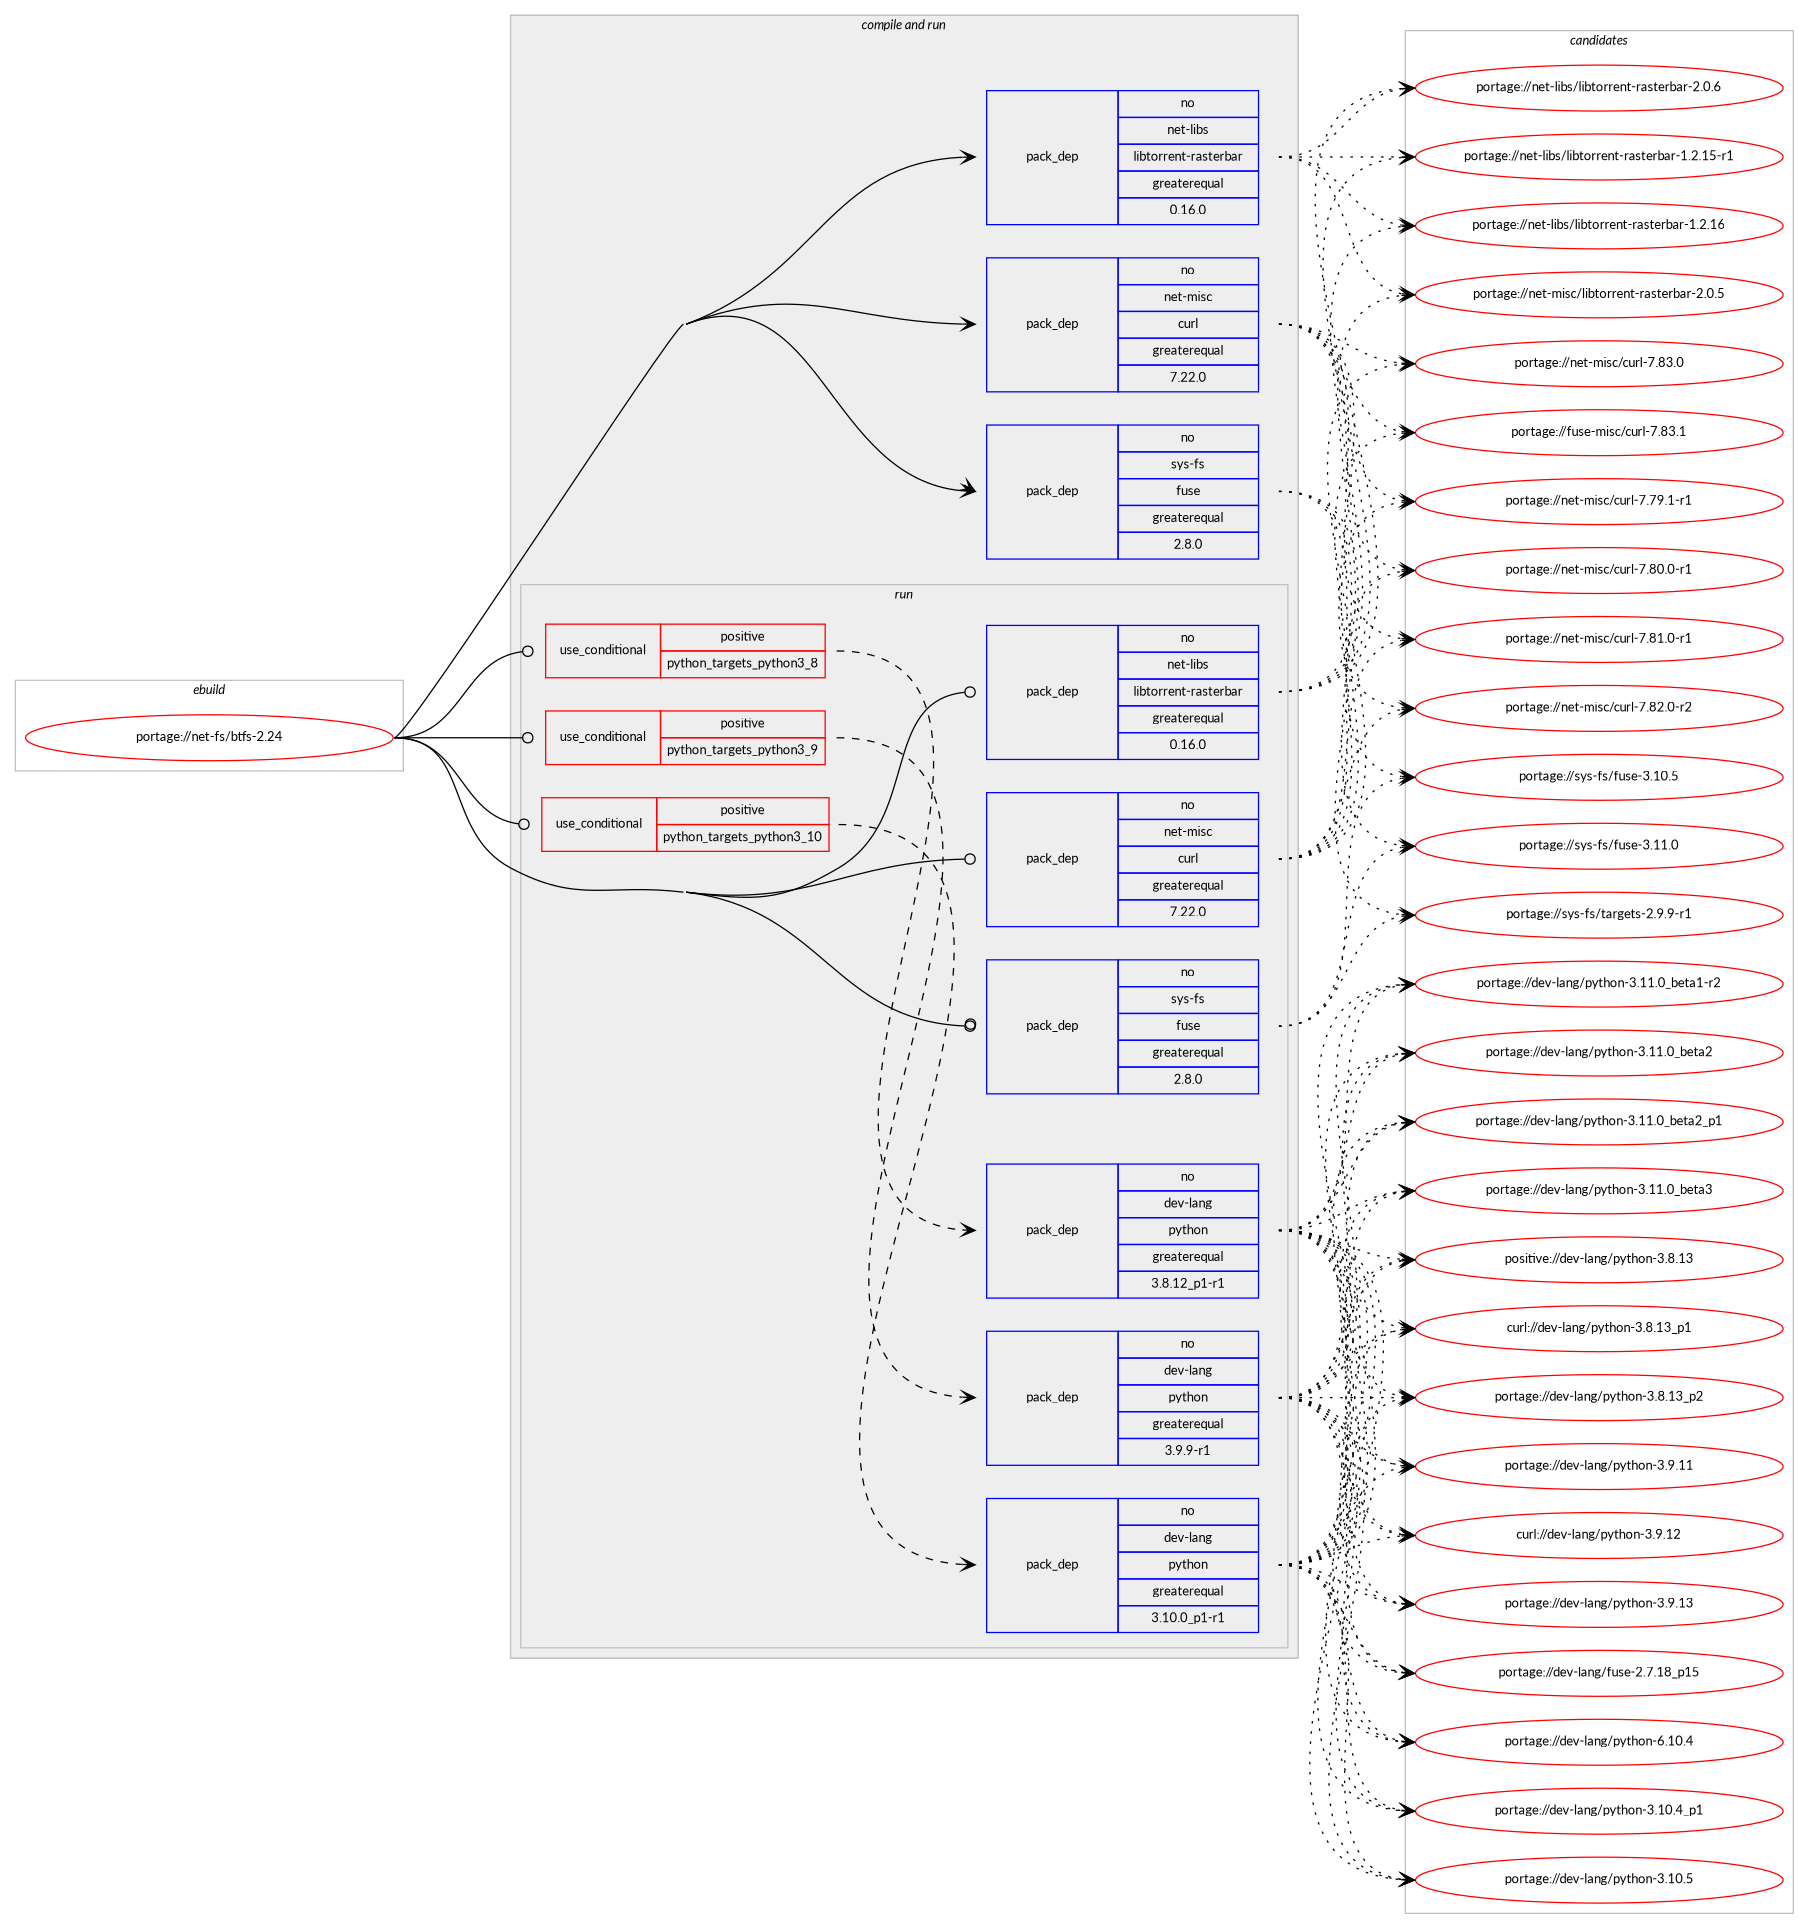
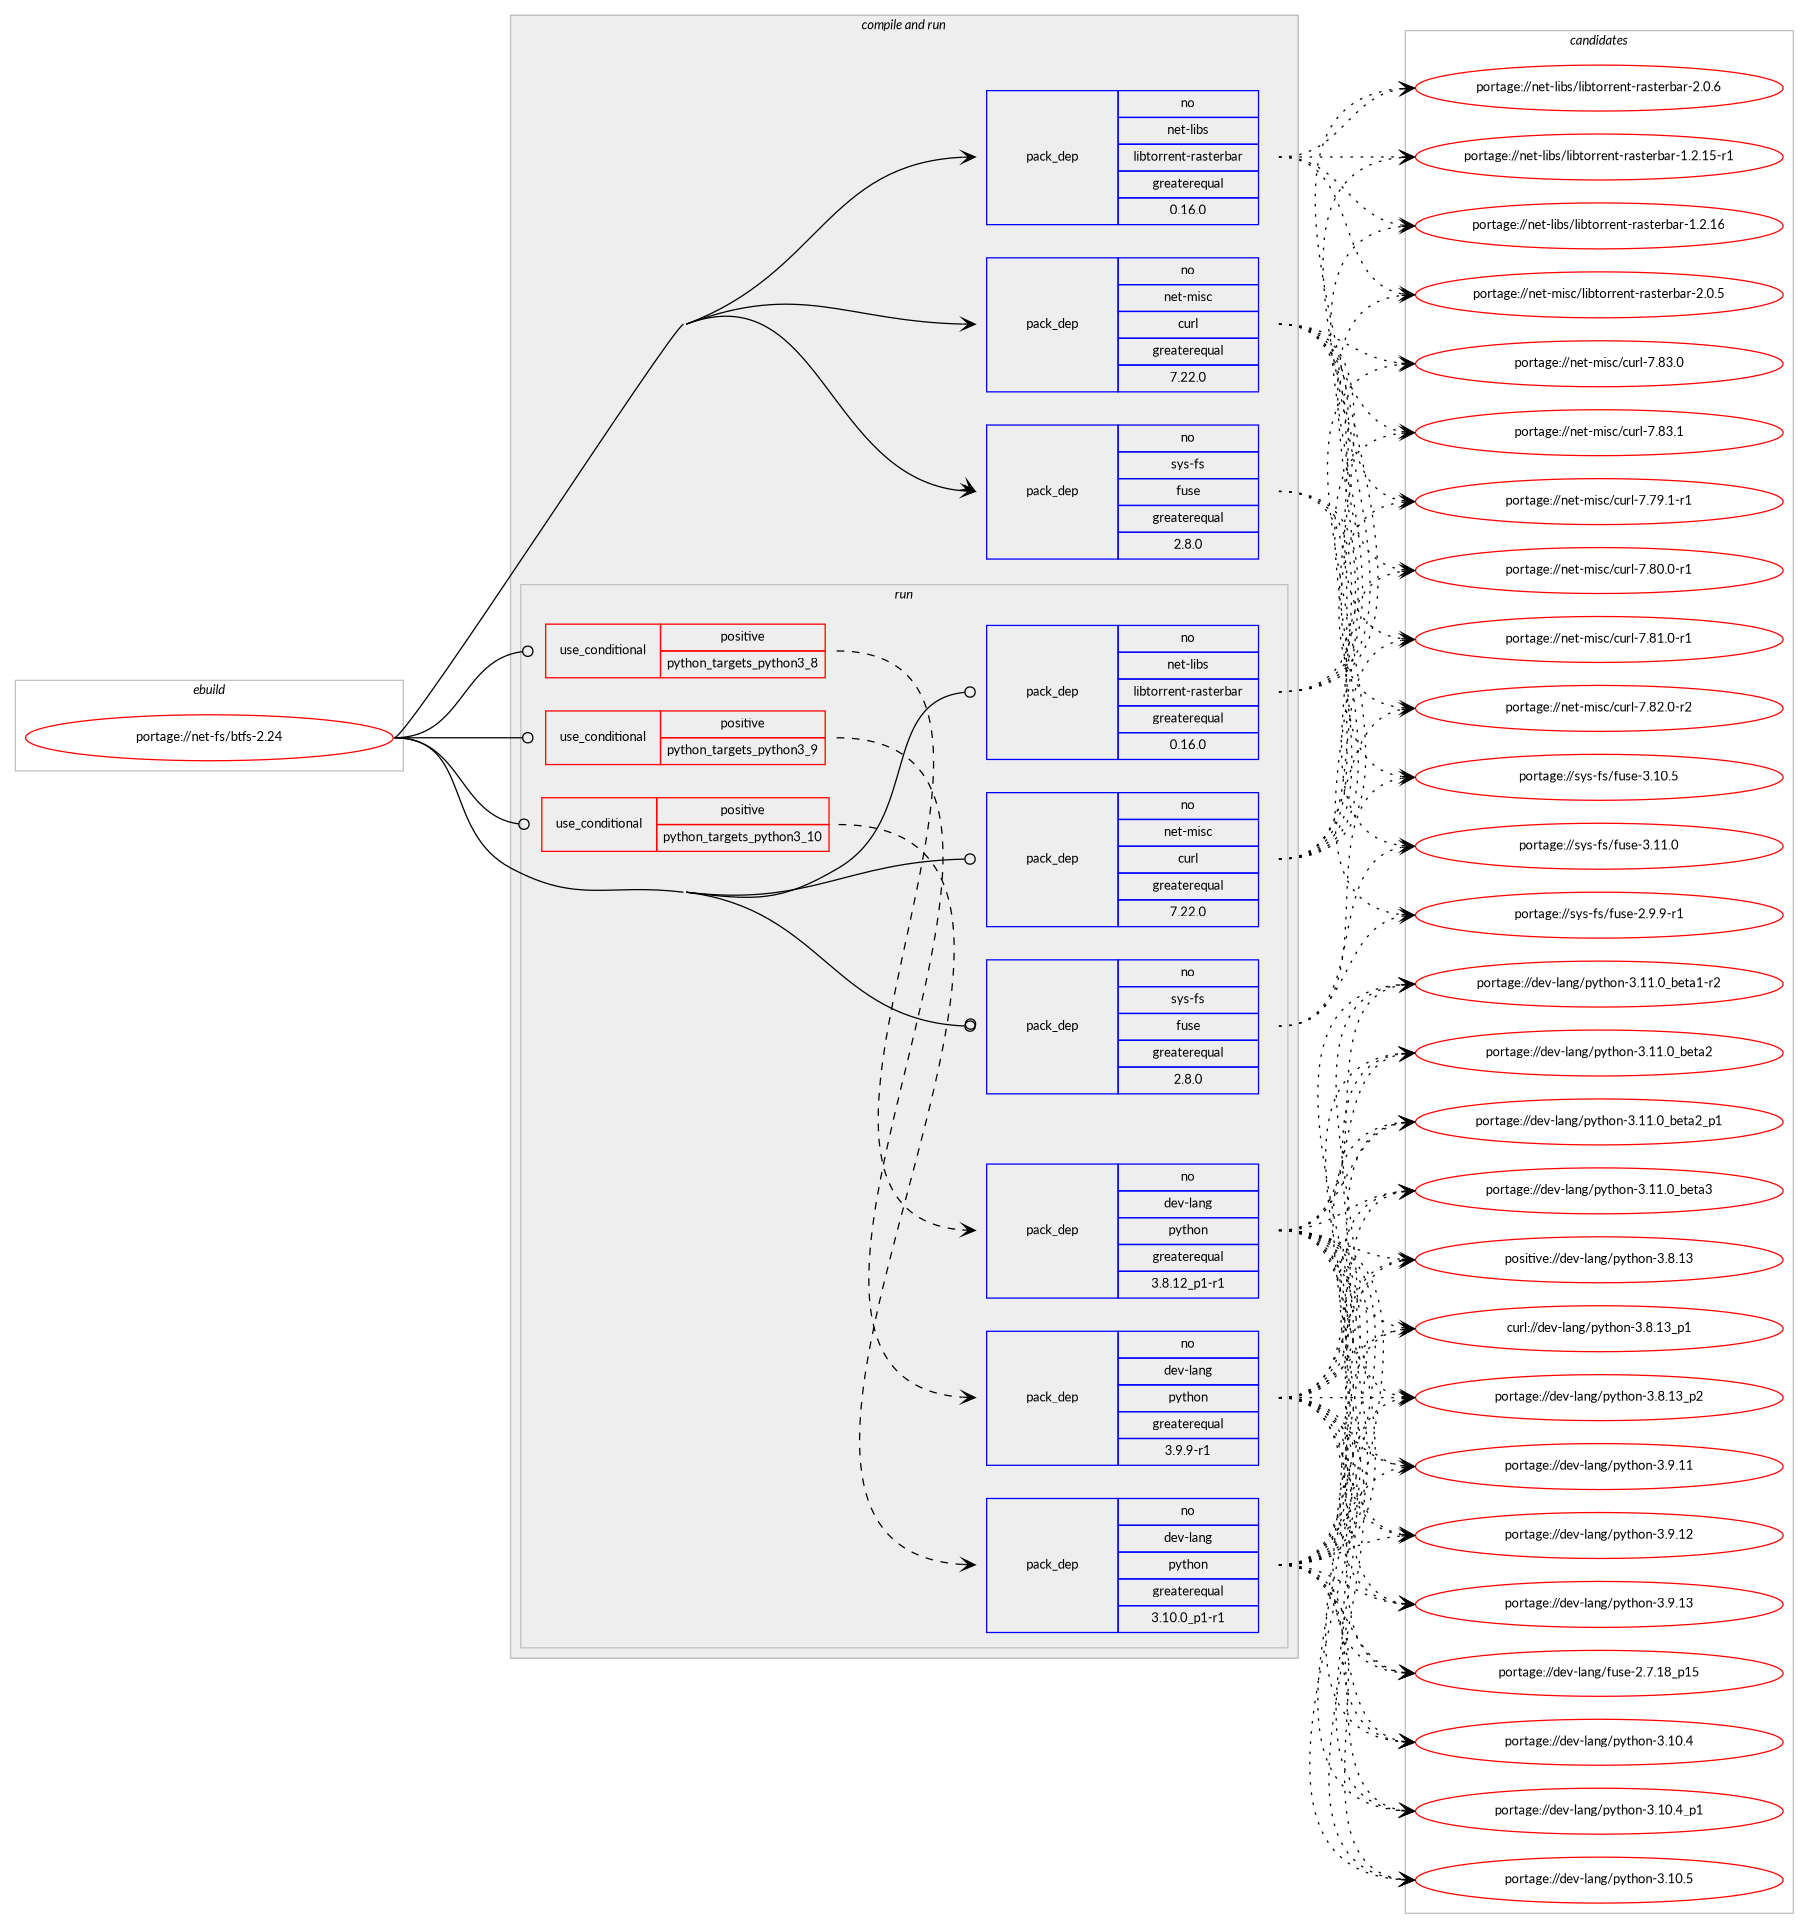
node "portage://fuse-misc/curl-7.83.1": label "portage://fuse-misc/curl-7.83.1" -> "portage://net-misc/curl-7.83.1"
node "portage://sys-fs/targets-2.9.9-r1": label "portage://sys-fs/targets-2.9.9-r1" -> "portage://sys-fs/fuse-2.9.9-r1"
node "curl://dev-lang/python-3.9.12": label "curl://dev-lang/python-3.9.12" -> "portage://dev-lang/python-3.9.12"
node "portage://dev-lang/python-6.10.4": label "portage://dev-lang/python-6.10.4" -> "portage://dev-lang/python-3.10.4"
